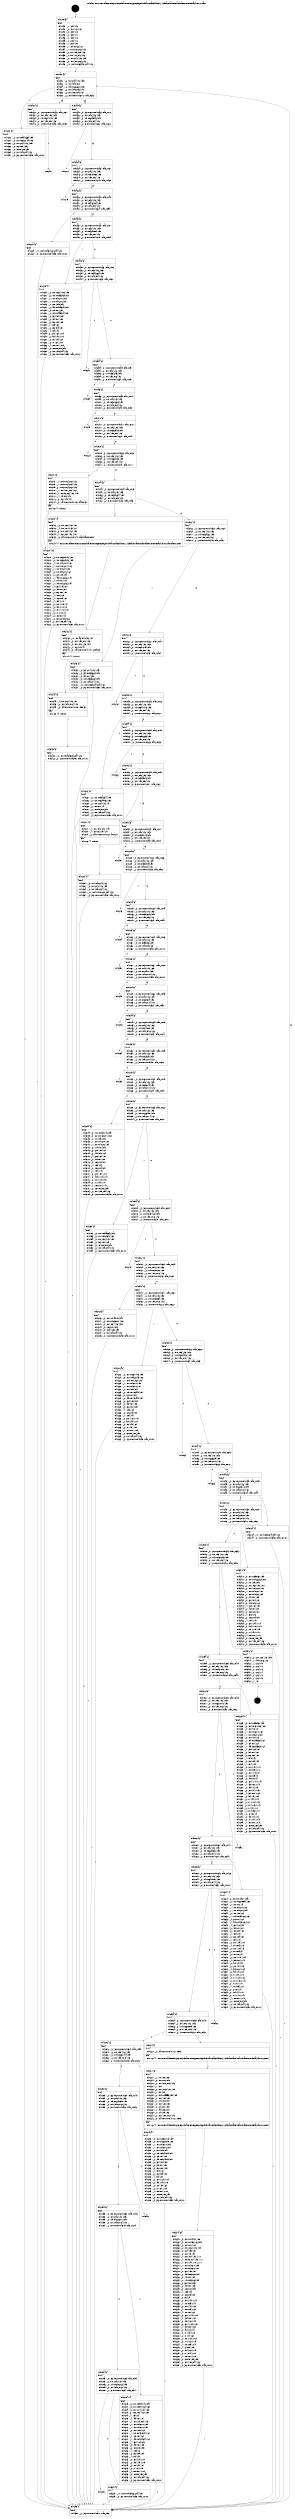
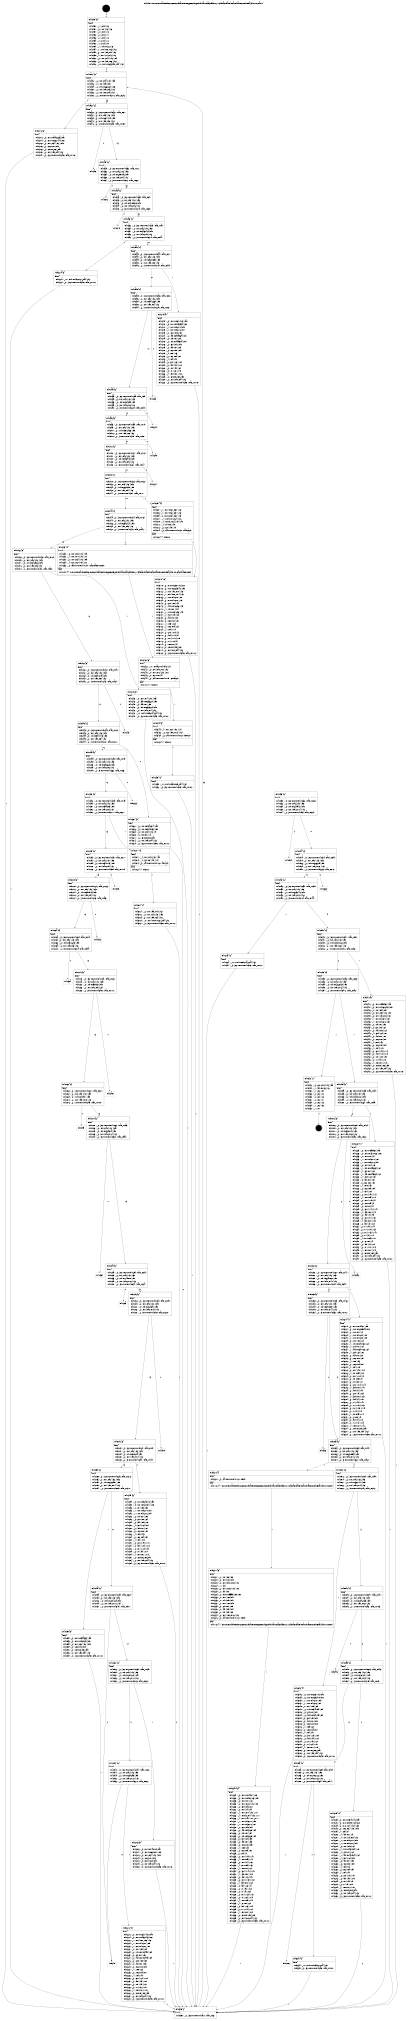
edge "0x402a12 [32]" -> "0x402a4e [28]": now "0x402a32 [28]" -> "0x402a4e [28]"
edge "0x402d42 [28]" -> "0x402d5e [28]": now "0x402d42 [28]" -> "0x4034e7"
